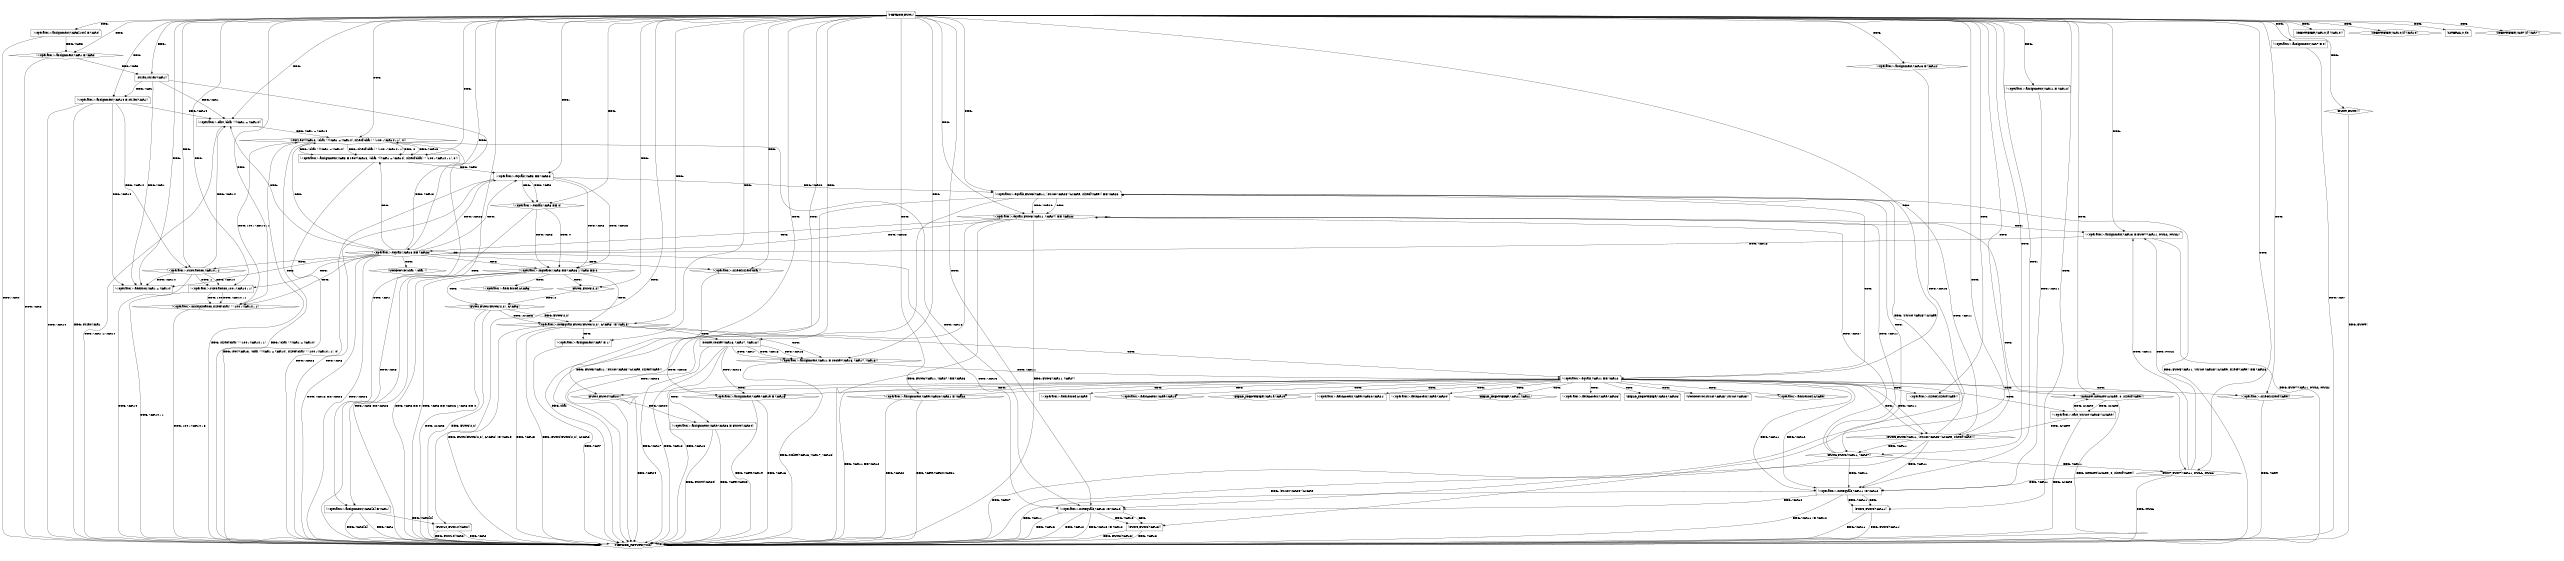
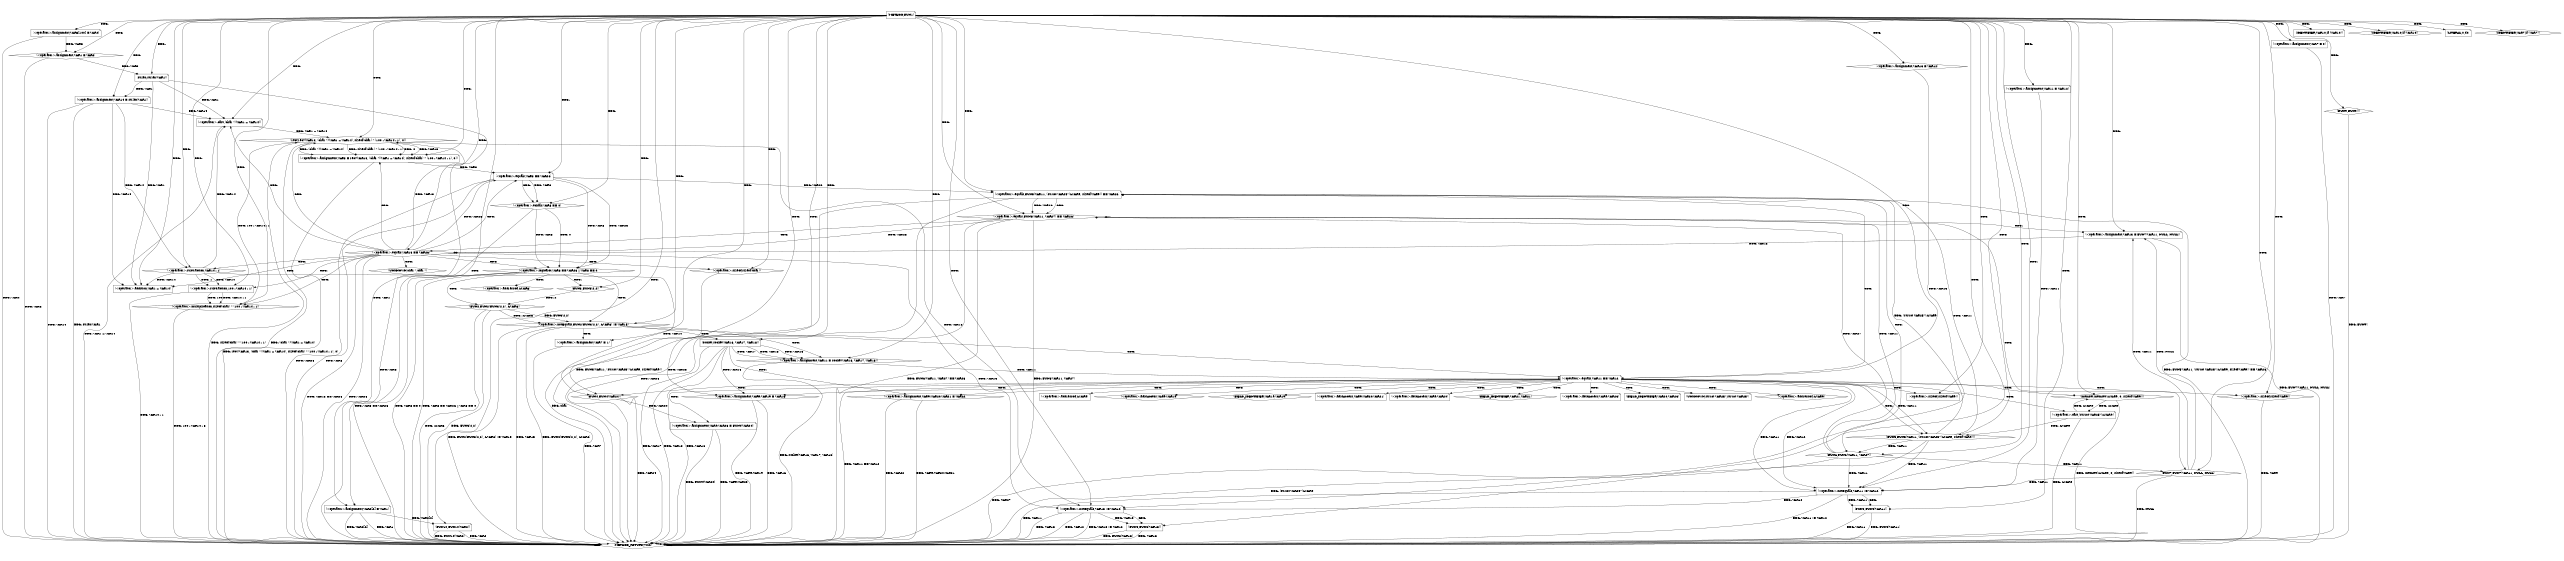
edge "(METHOD,FUN1)" -> "(<operator>.assignment,VAR9.VAR20.VAR21 = VAR22)": now "(socket,socket(VAR16, VAR17, VAR18))" -> "(<operator>.assignment,VAR9.VAR20.VAR21 = VAR22)"
edge "(<operator>.subtraction,VAR14 - 1)" -> "(METHOD_RETURN,void)": now "(<operator>.subtraction,VAR14 - 1)" -> "(FUN4,FUN4(VAR24))"
